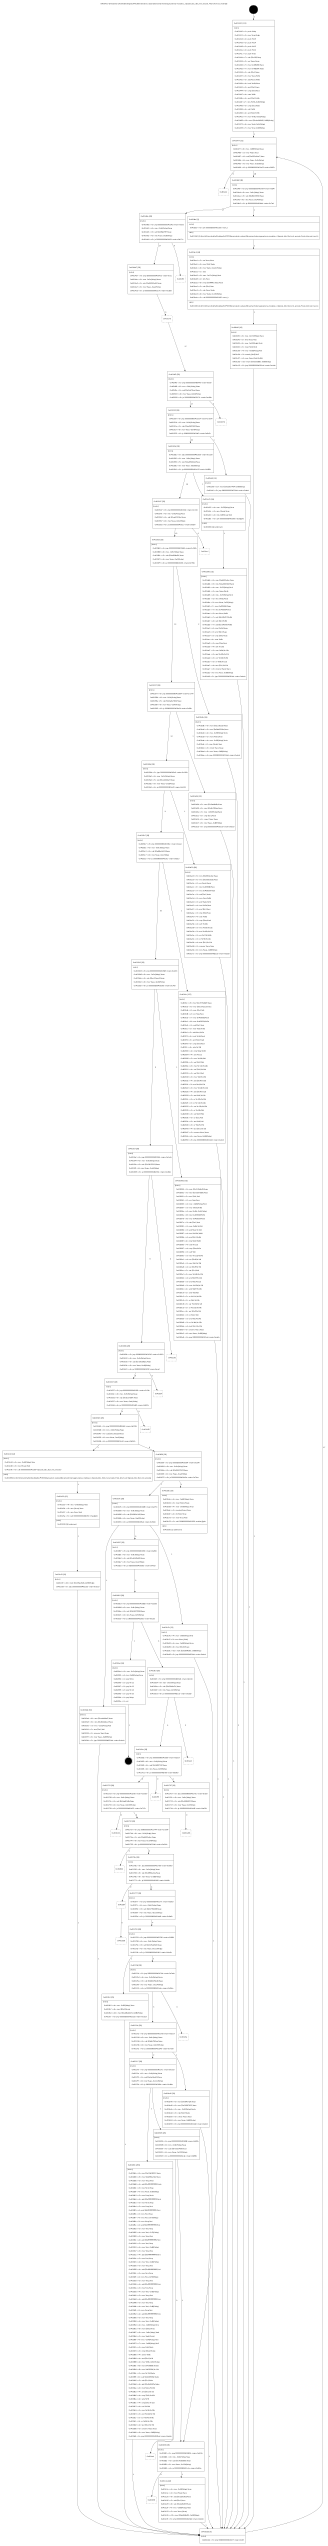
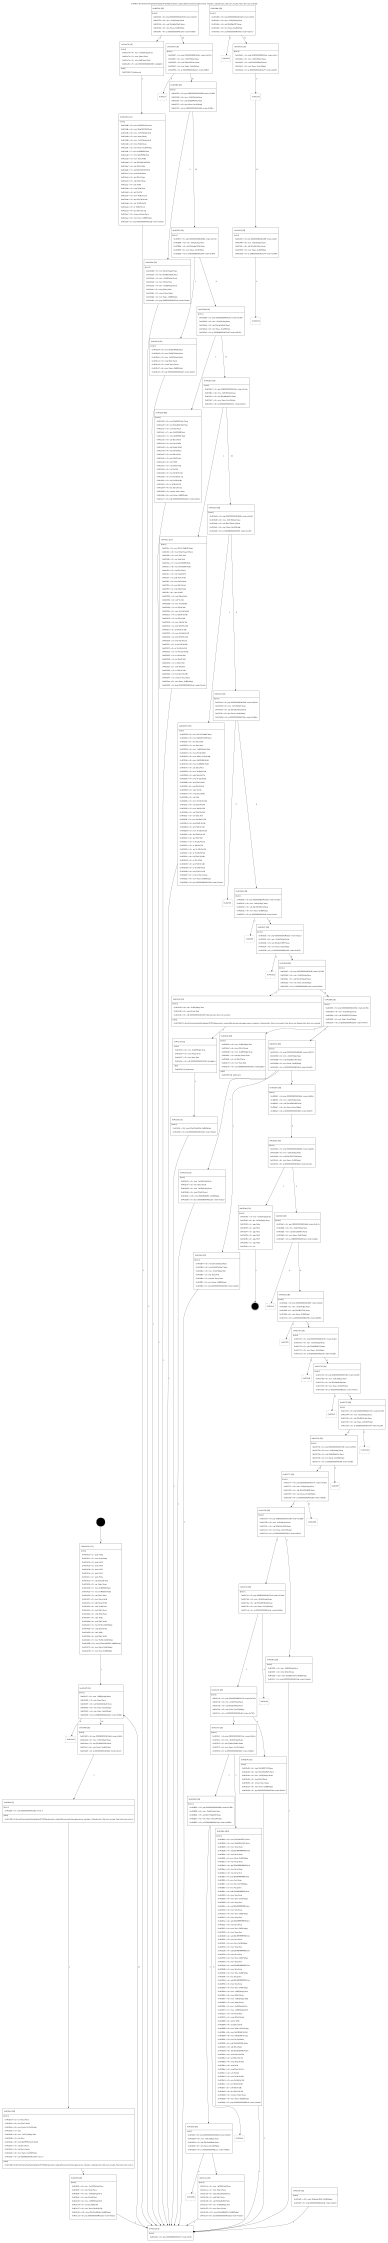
edge "0x40149f [28]" -> "0x4014bb [28]": removed, label "17"
node "0x40150f [28]": removed
edge "0x4016eb [28]" -> "0x401723 [28]": now "0x401707 [28]" -> "0x401723 [28]"
edge "0x402055 [152]" -> "0x40181f [28]": now "0x402055 [152]" -> "0x4021dd [5]"
edge "0x401f9f" -> "0x401db8": now "0x401777 [28]" -> "0x401db8"
